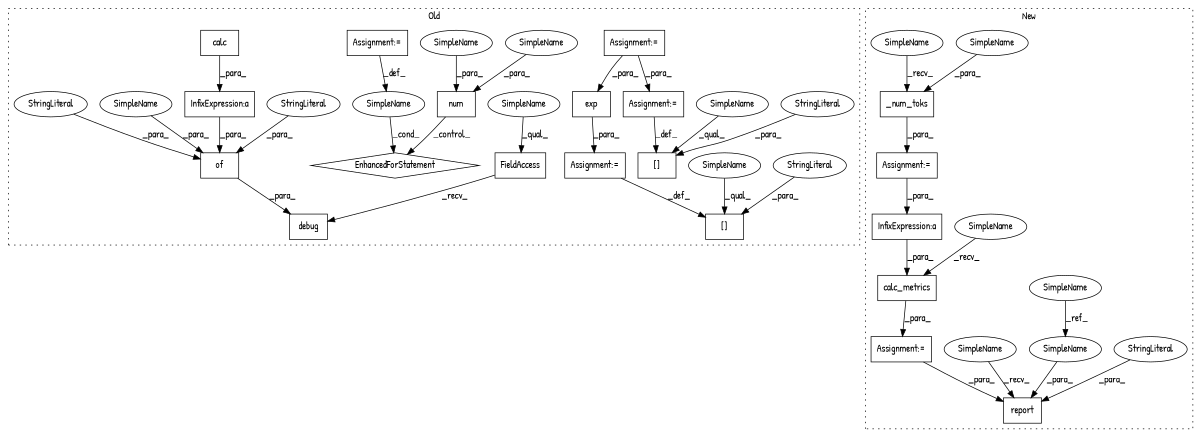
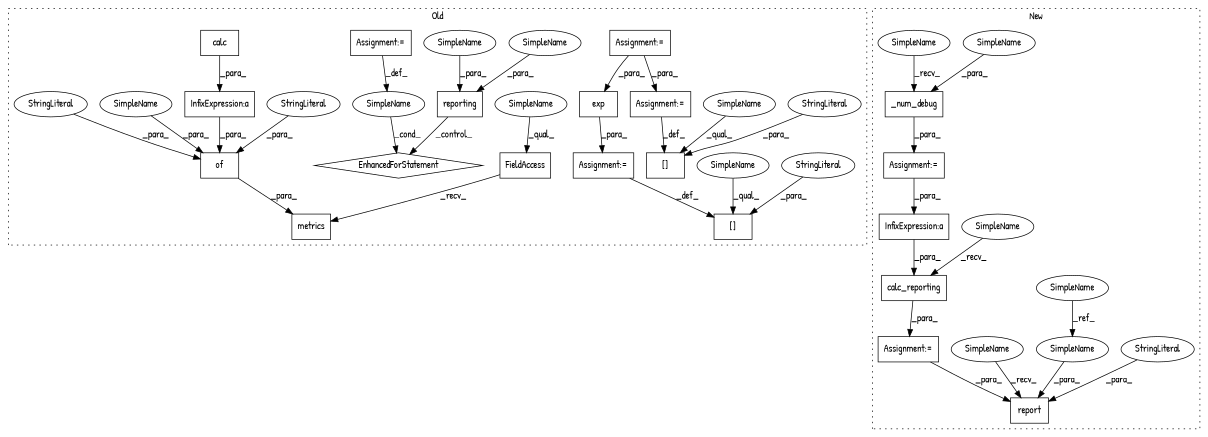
node "num": label "num" -> "reporting"
node "_num_toks": label "_num_toks" -> "_num_debug"
node "debug": label "debug" -> "metrics"
node "calc_metrics": label "calc_metrics" -> "calc_reporting"
